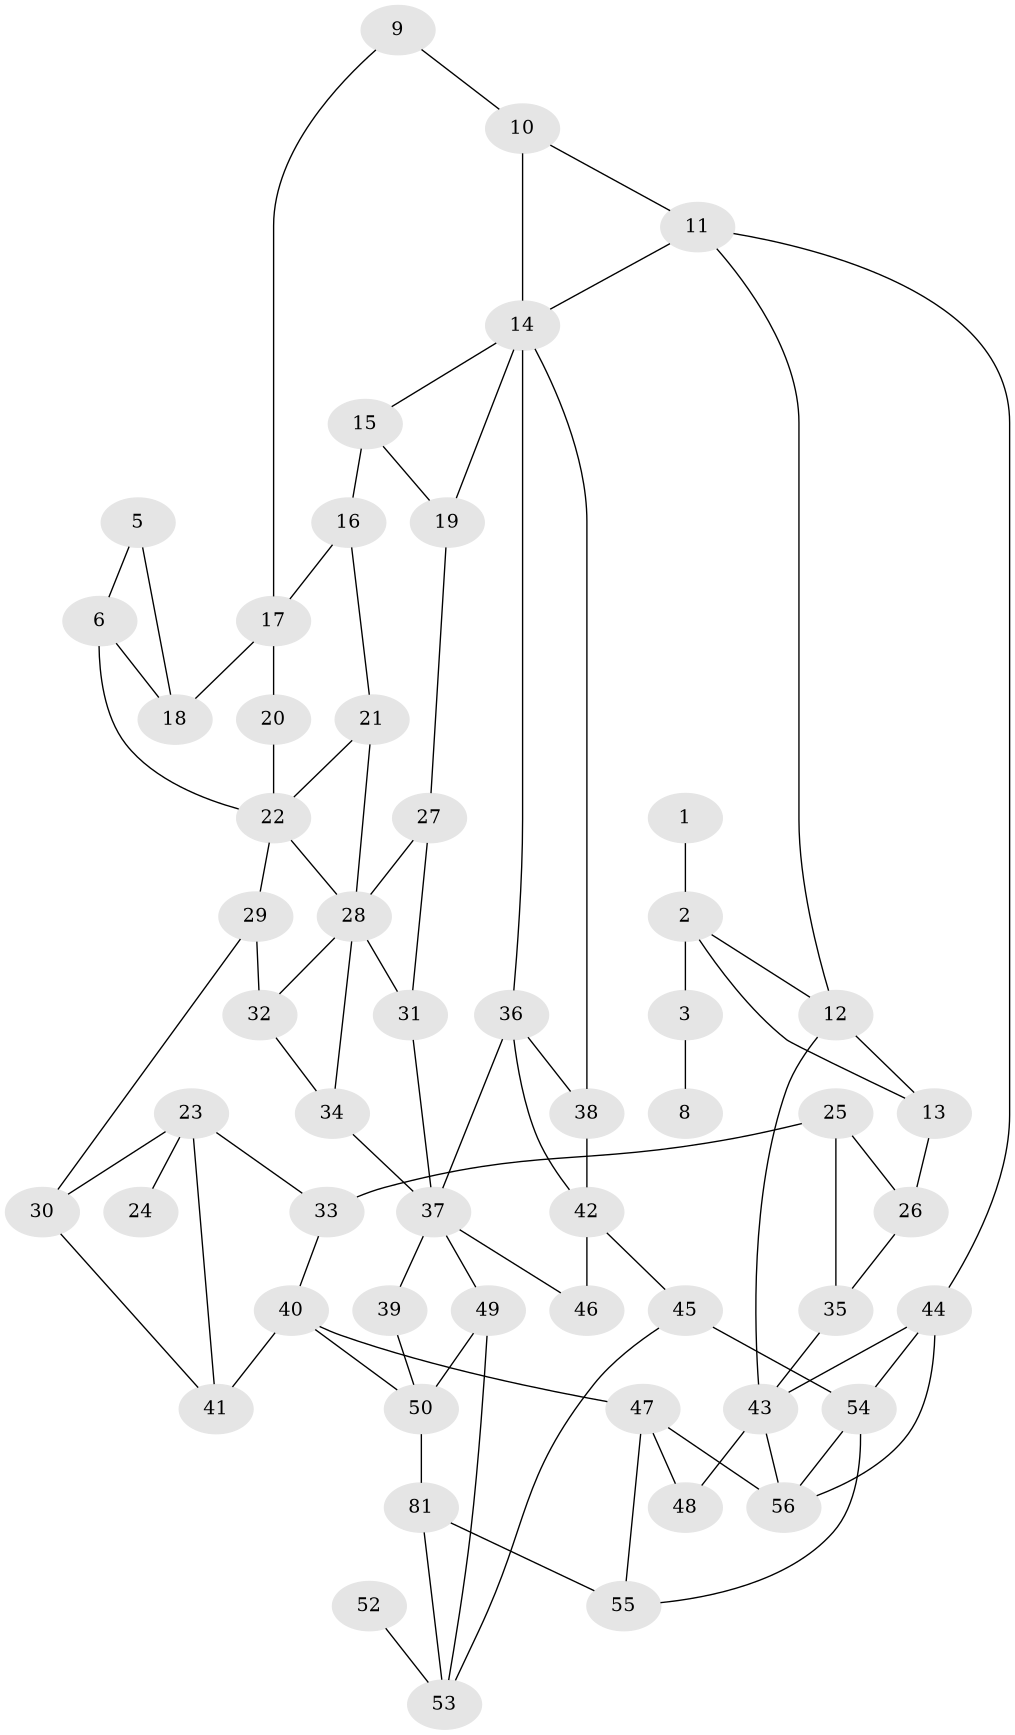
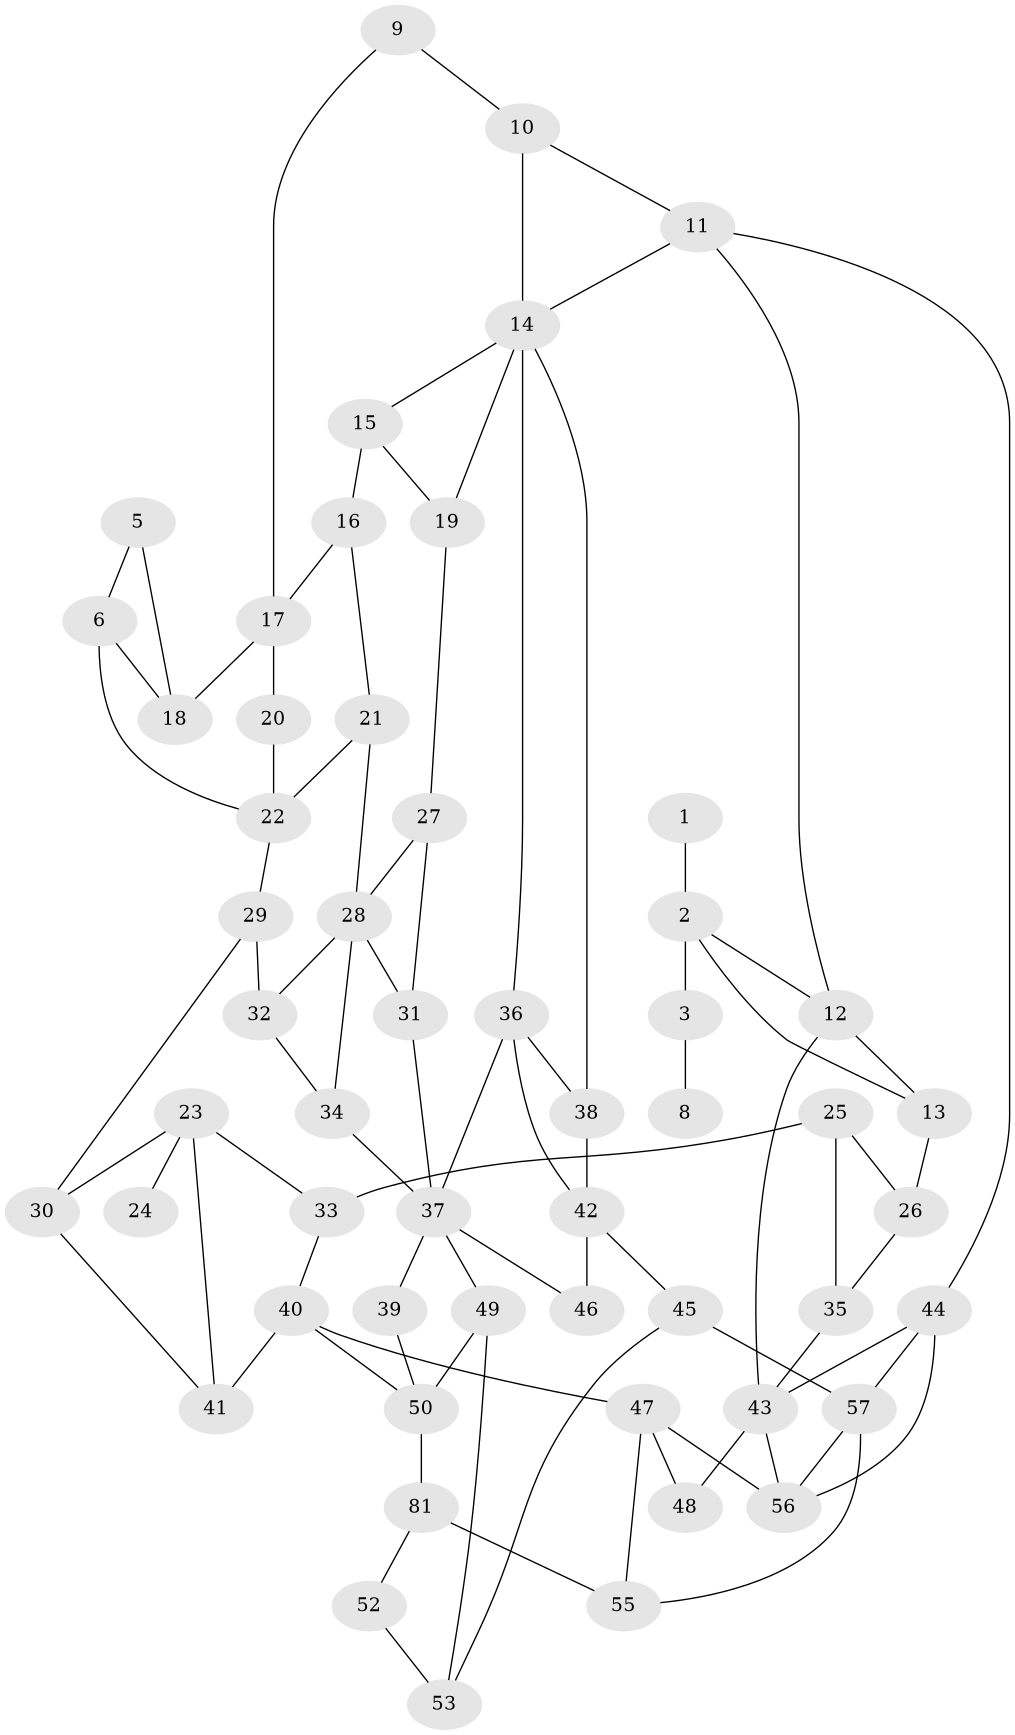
edge "22" -- "28": removed
node "54": label "54" -> "57"
edge "81" -- "53": now "81" -- "52"
